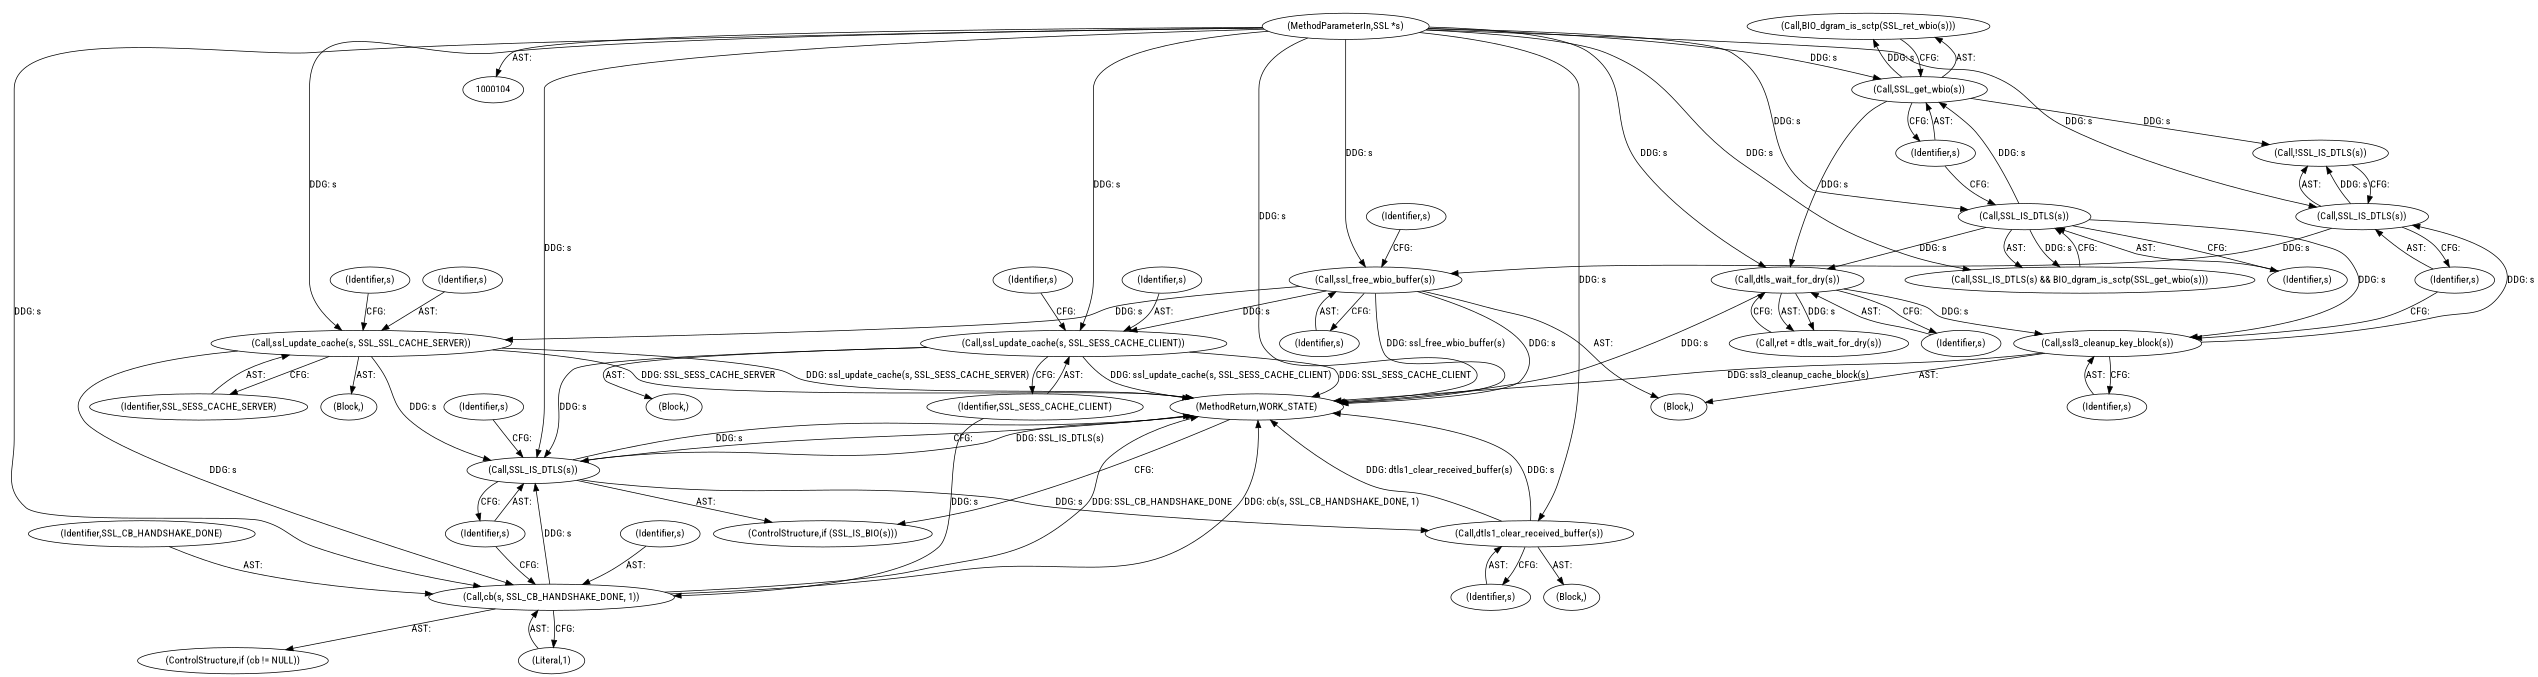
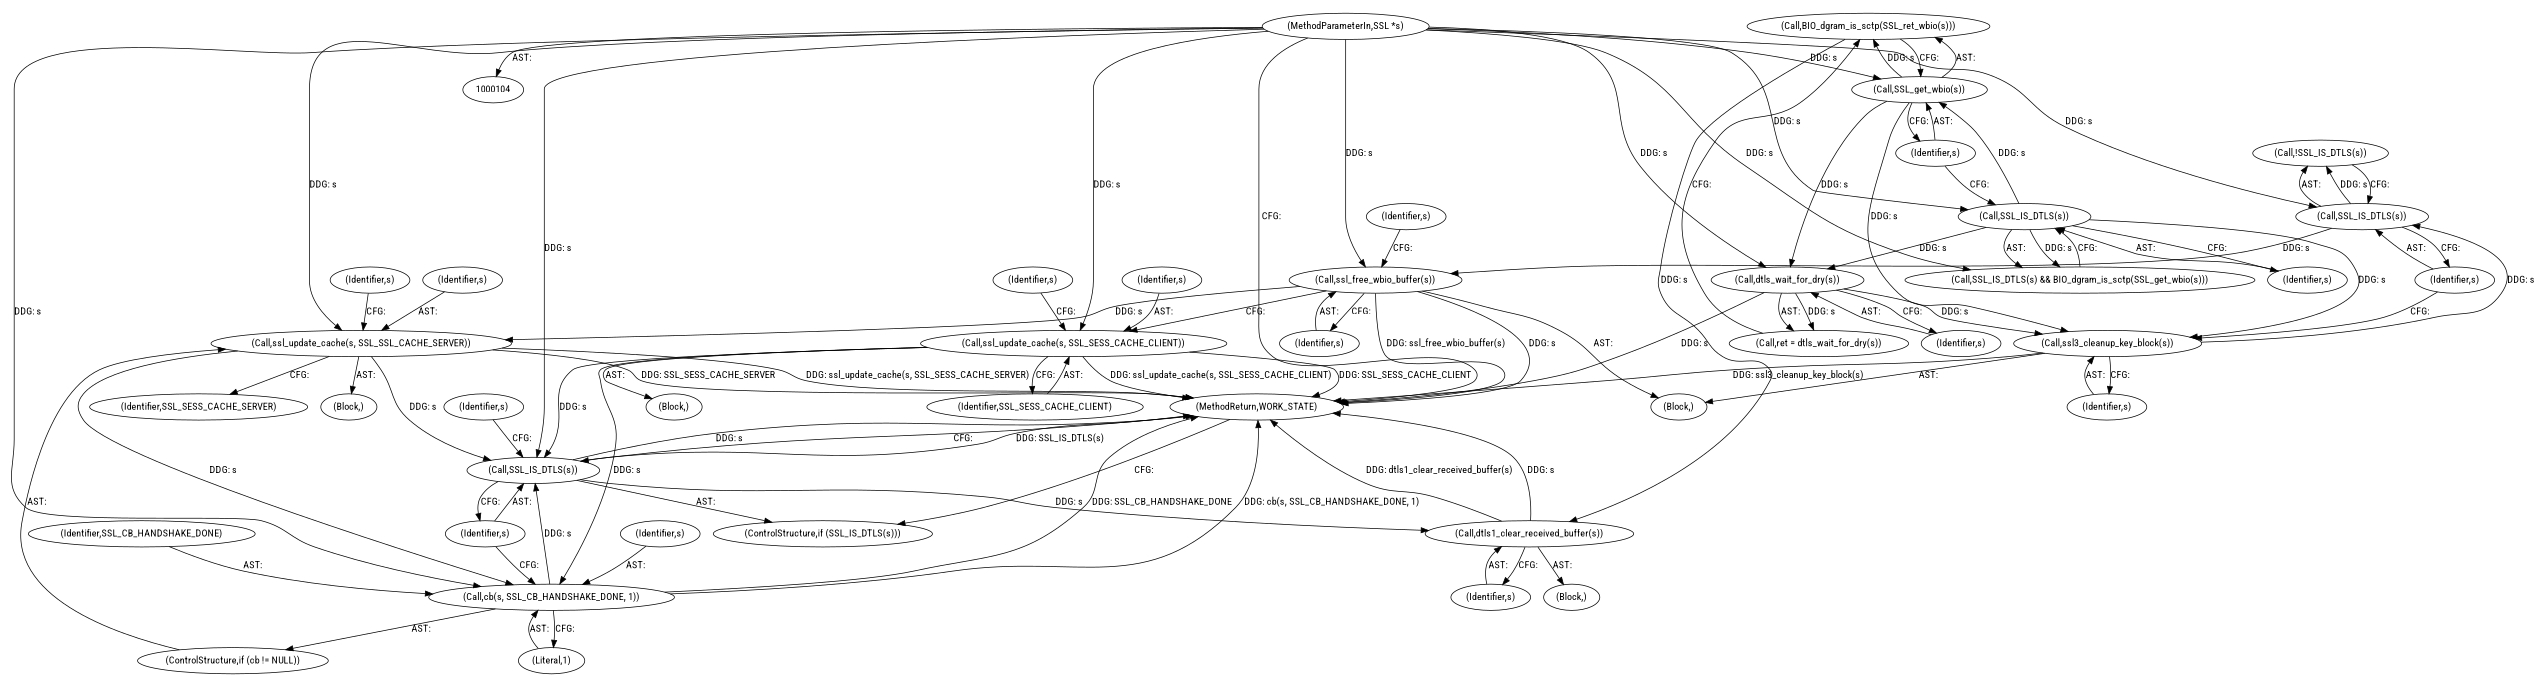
edge "(Call,SSL_get_wbio(s))" -> "(Call,!SSL_IS_DTLS(s))": now "(Call,SSL_get_wbio(s))" -> "(Call,ssl3_cleanup_key_block(s))"
edge "(MethodParameterIn,SSL *s)" -> "(Call,dtls1_clear_received_buffer(s))": now "(Call,BIO_dgram_is_sctp(SSL_ret_wbio(s)))" -> "(Call,dtls1_clear_received_buffer(s))"
edge "(MethodParameterIn,SSL *s)" -> "(MethodReturn,WORK_STATE)": label "DDG: s" -> "CFG: "
edge "(Call,ssl_free_wbio_buffer(s))" -> "(Call,ssl_update_cache(s, SSL_SESS_CACHE_CLIENT))": label "DDG: s" -> "CFG: "
edge "(Call,ret = dtls_wait_for_dry(s))" -> "(Call,dtls_wait_for_dry(s))": now "(Call,ret = dtls_wait_for_dry(s))" -> "(Call,BIO_dgram_is_sctp(SSL_ret_wbio(s)))"
edge "(Identifier,SSL_SESS_CACHE_SERVER)" -> "(Call,ssl_update_cache(s, SSL_SSL_CACHE_SERVER))": now "(ControlStructure,if (cb != NULL))" -> "(Call,ssl_update_cache(s, SSL_SSL_CACHE_SERVER))"
edge "(Call,ssl3_cleanup_key_block(s))" -> "(MethodReturn,WORK_STATE)": label "DDG: ssl3_cleanup_cache_block(s)" -> "DDG: ssl3_cleanup_key_block(s)"
node "(ControlStructure,if (SSL_IS_BIO(s)))": label "(ControlStructure,if (SSL_IS_BIO(s)))" -> "(ControlStructure,if (SSL_IS_DTLS(s)))"
edge "(Identifier,SSL_SESS_CACHE_CLIENT)" -> "(Call,cb(s, SSL_CB_HANDSHAKE_DONE, 1))": now "(Call,ssl_update_cache(s, SSL_SESS_CACHE_CLIENT))" -> "(Call,cb(s, SSL_CB_HANDSHAKE_DONE, 1))"
